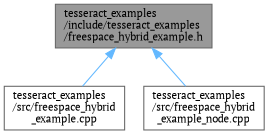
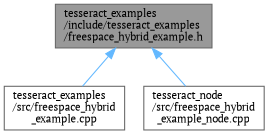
node "tesseract_examples /src/freespace_hybrid _example_node.cpp": label "tesseract_examples /src/freespace_hybrid _example_node.cpp" -> "tesseract_node /src/freespace_hybrid _example_node.cpp"
